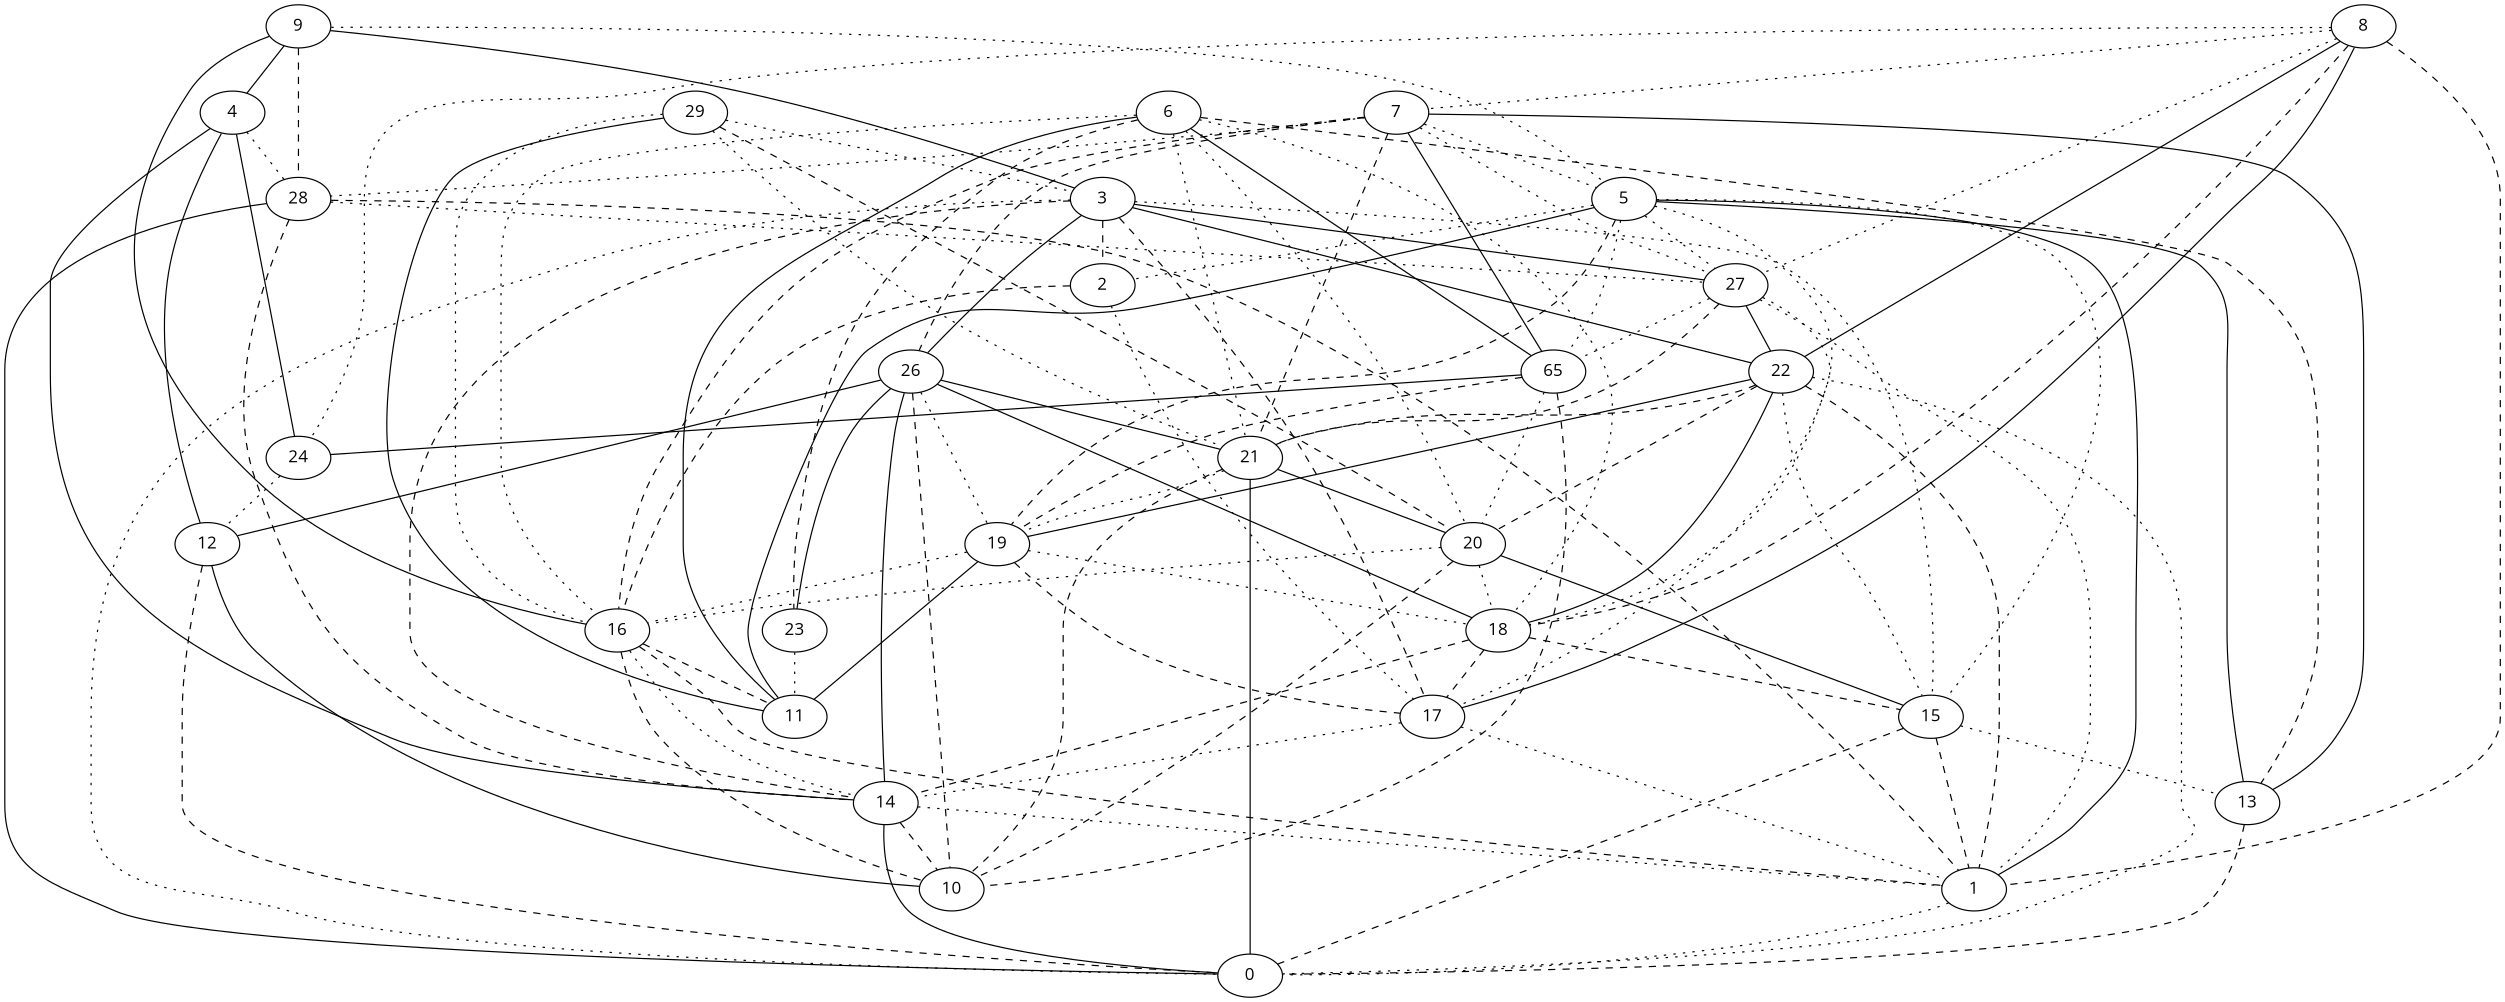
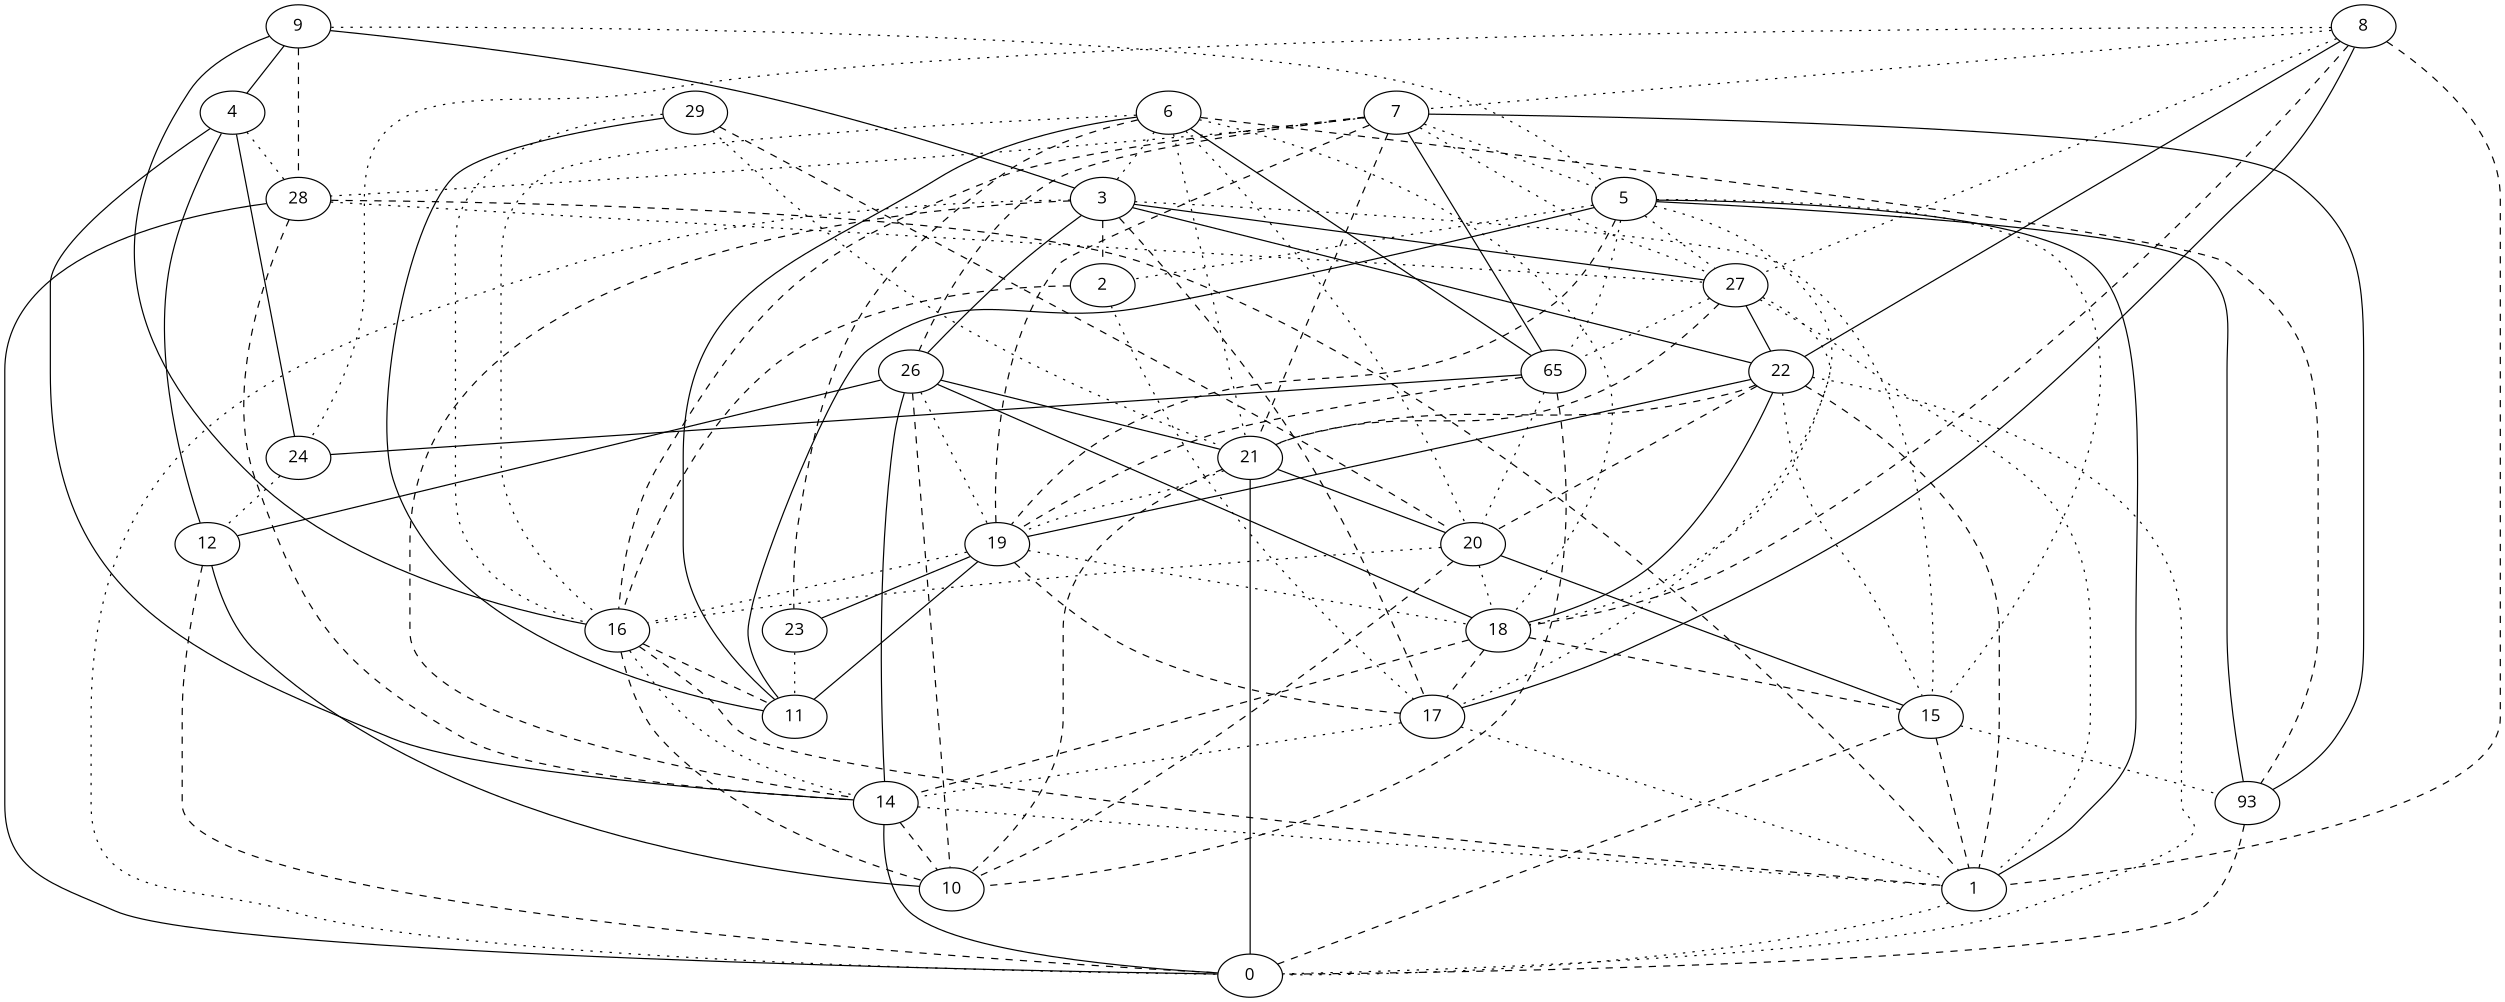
edge "29" -- "3": now "6" -- "3"
edge "7" -- "19": added
edge "26" -- "23": now "19" -- "23"
node "13": label "13" -> "93"
